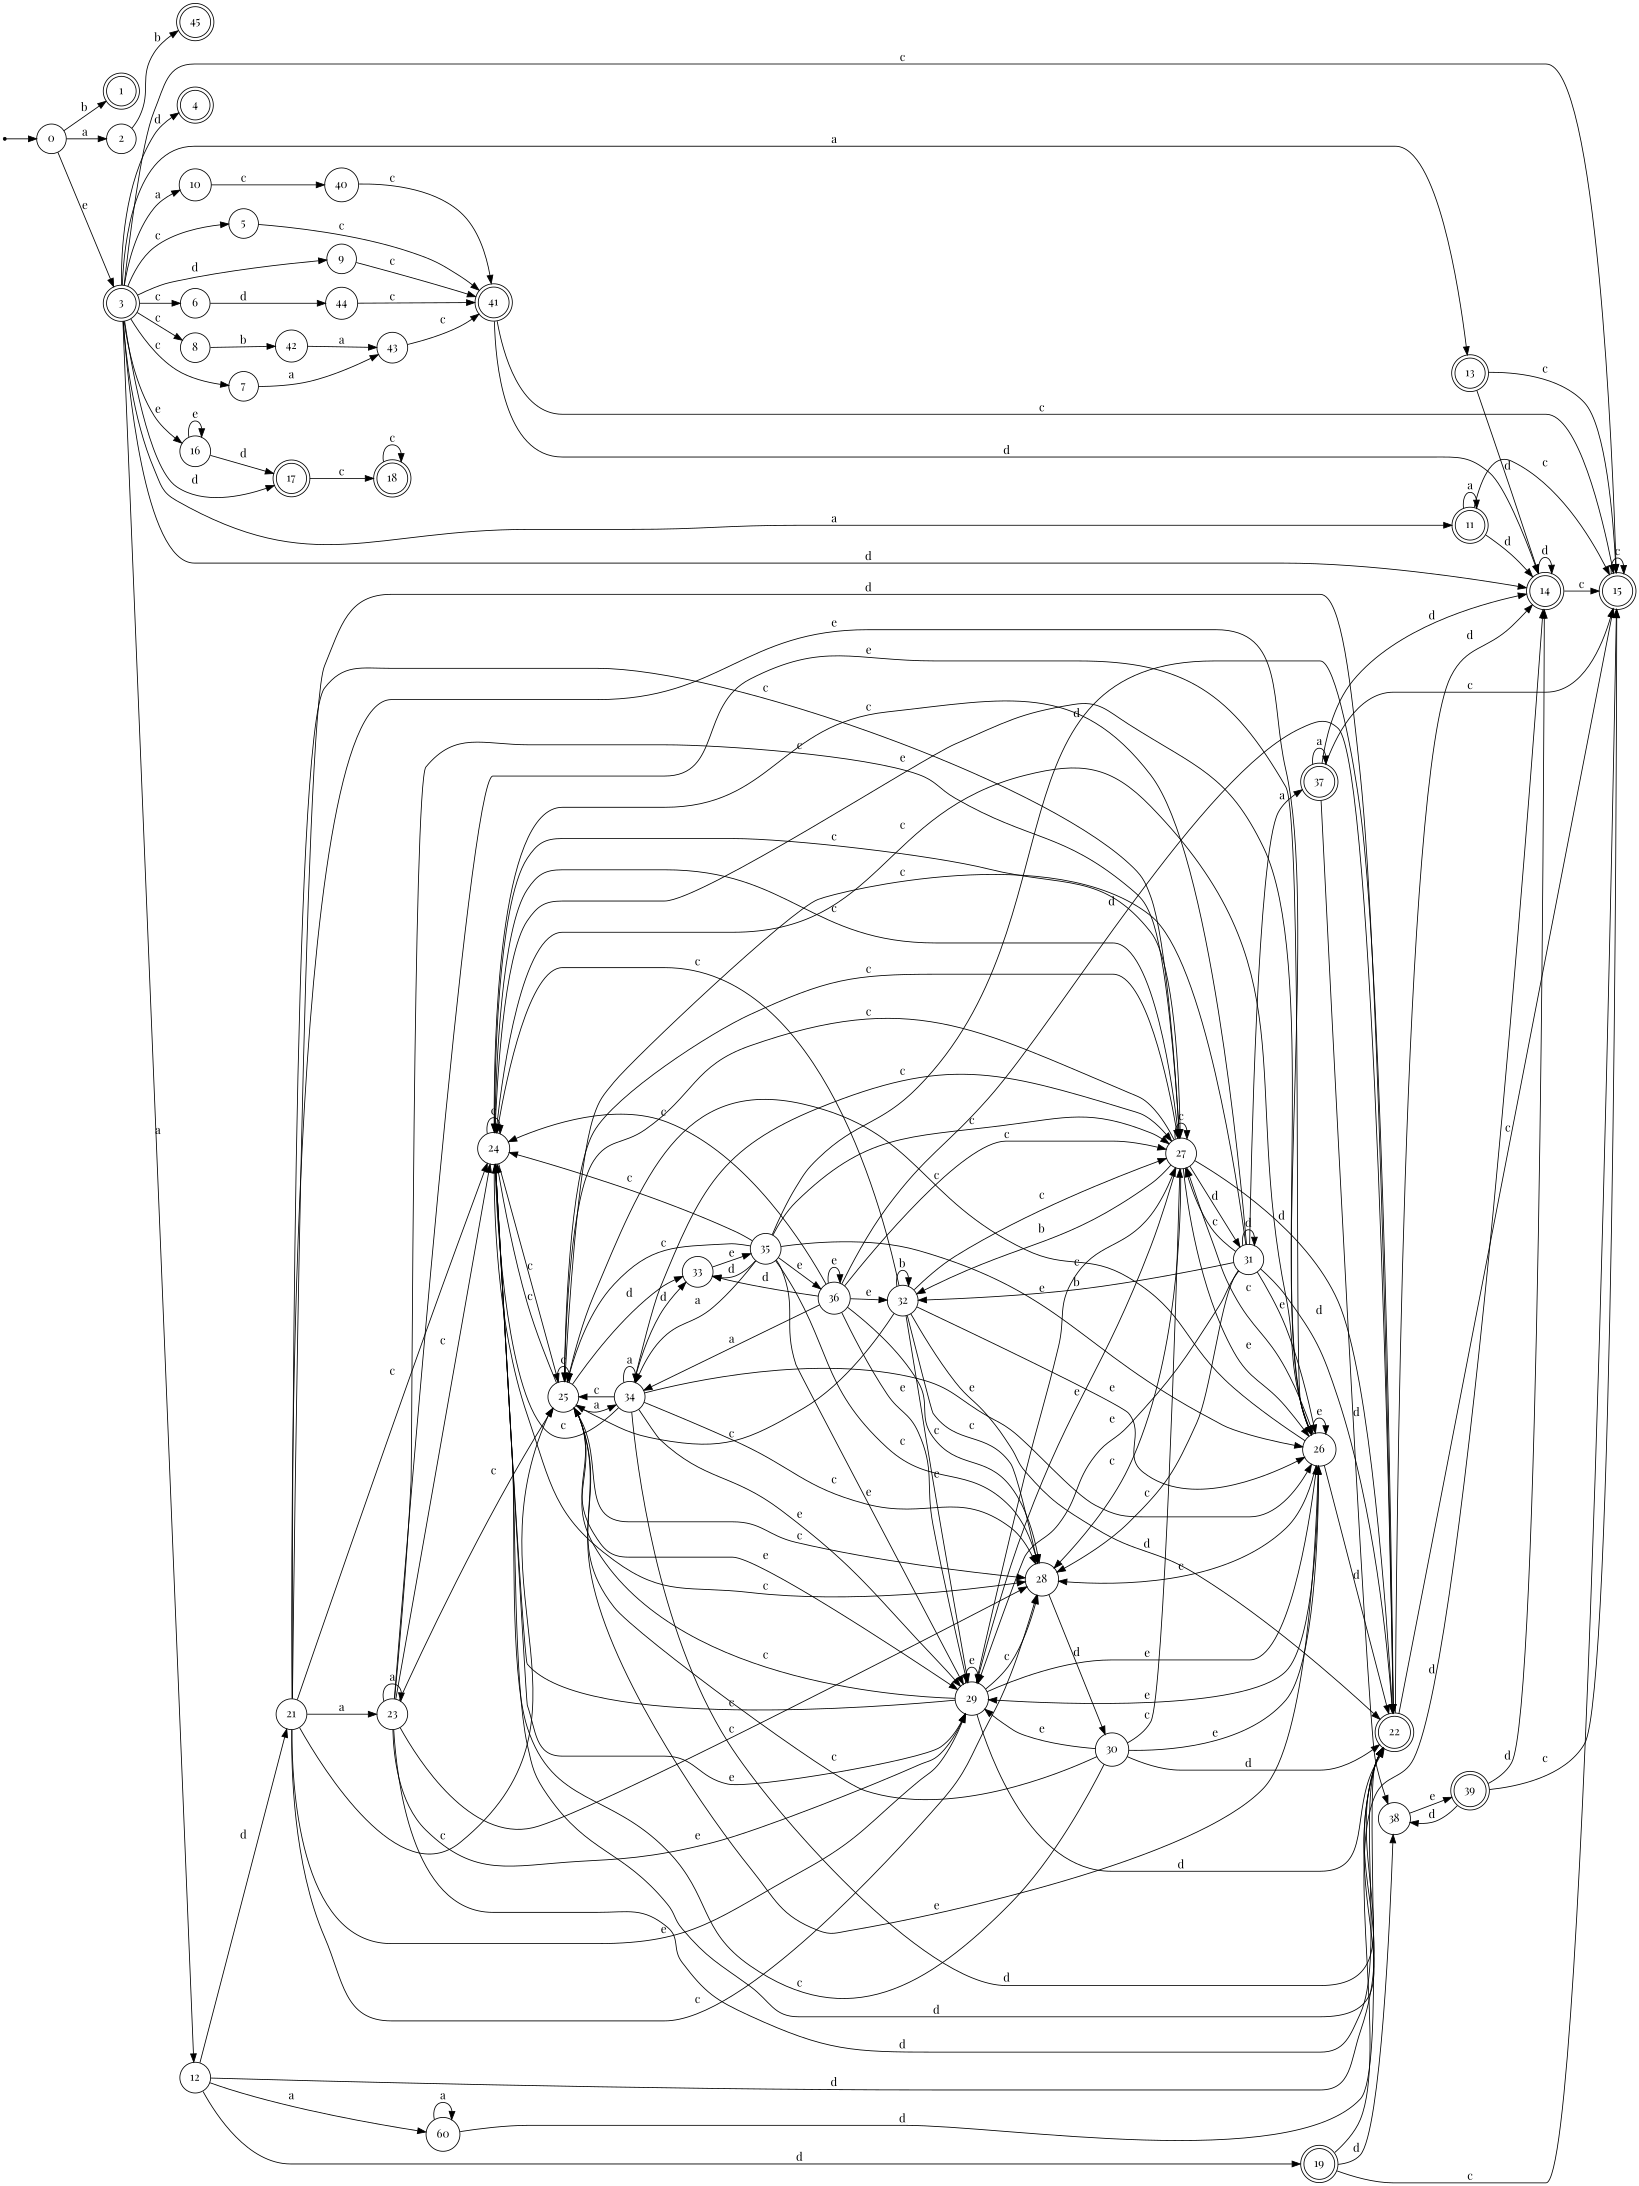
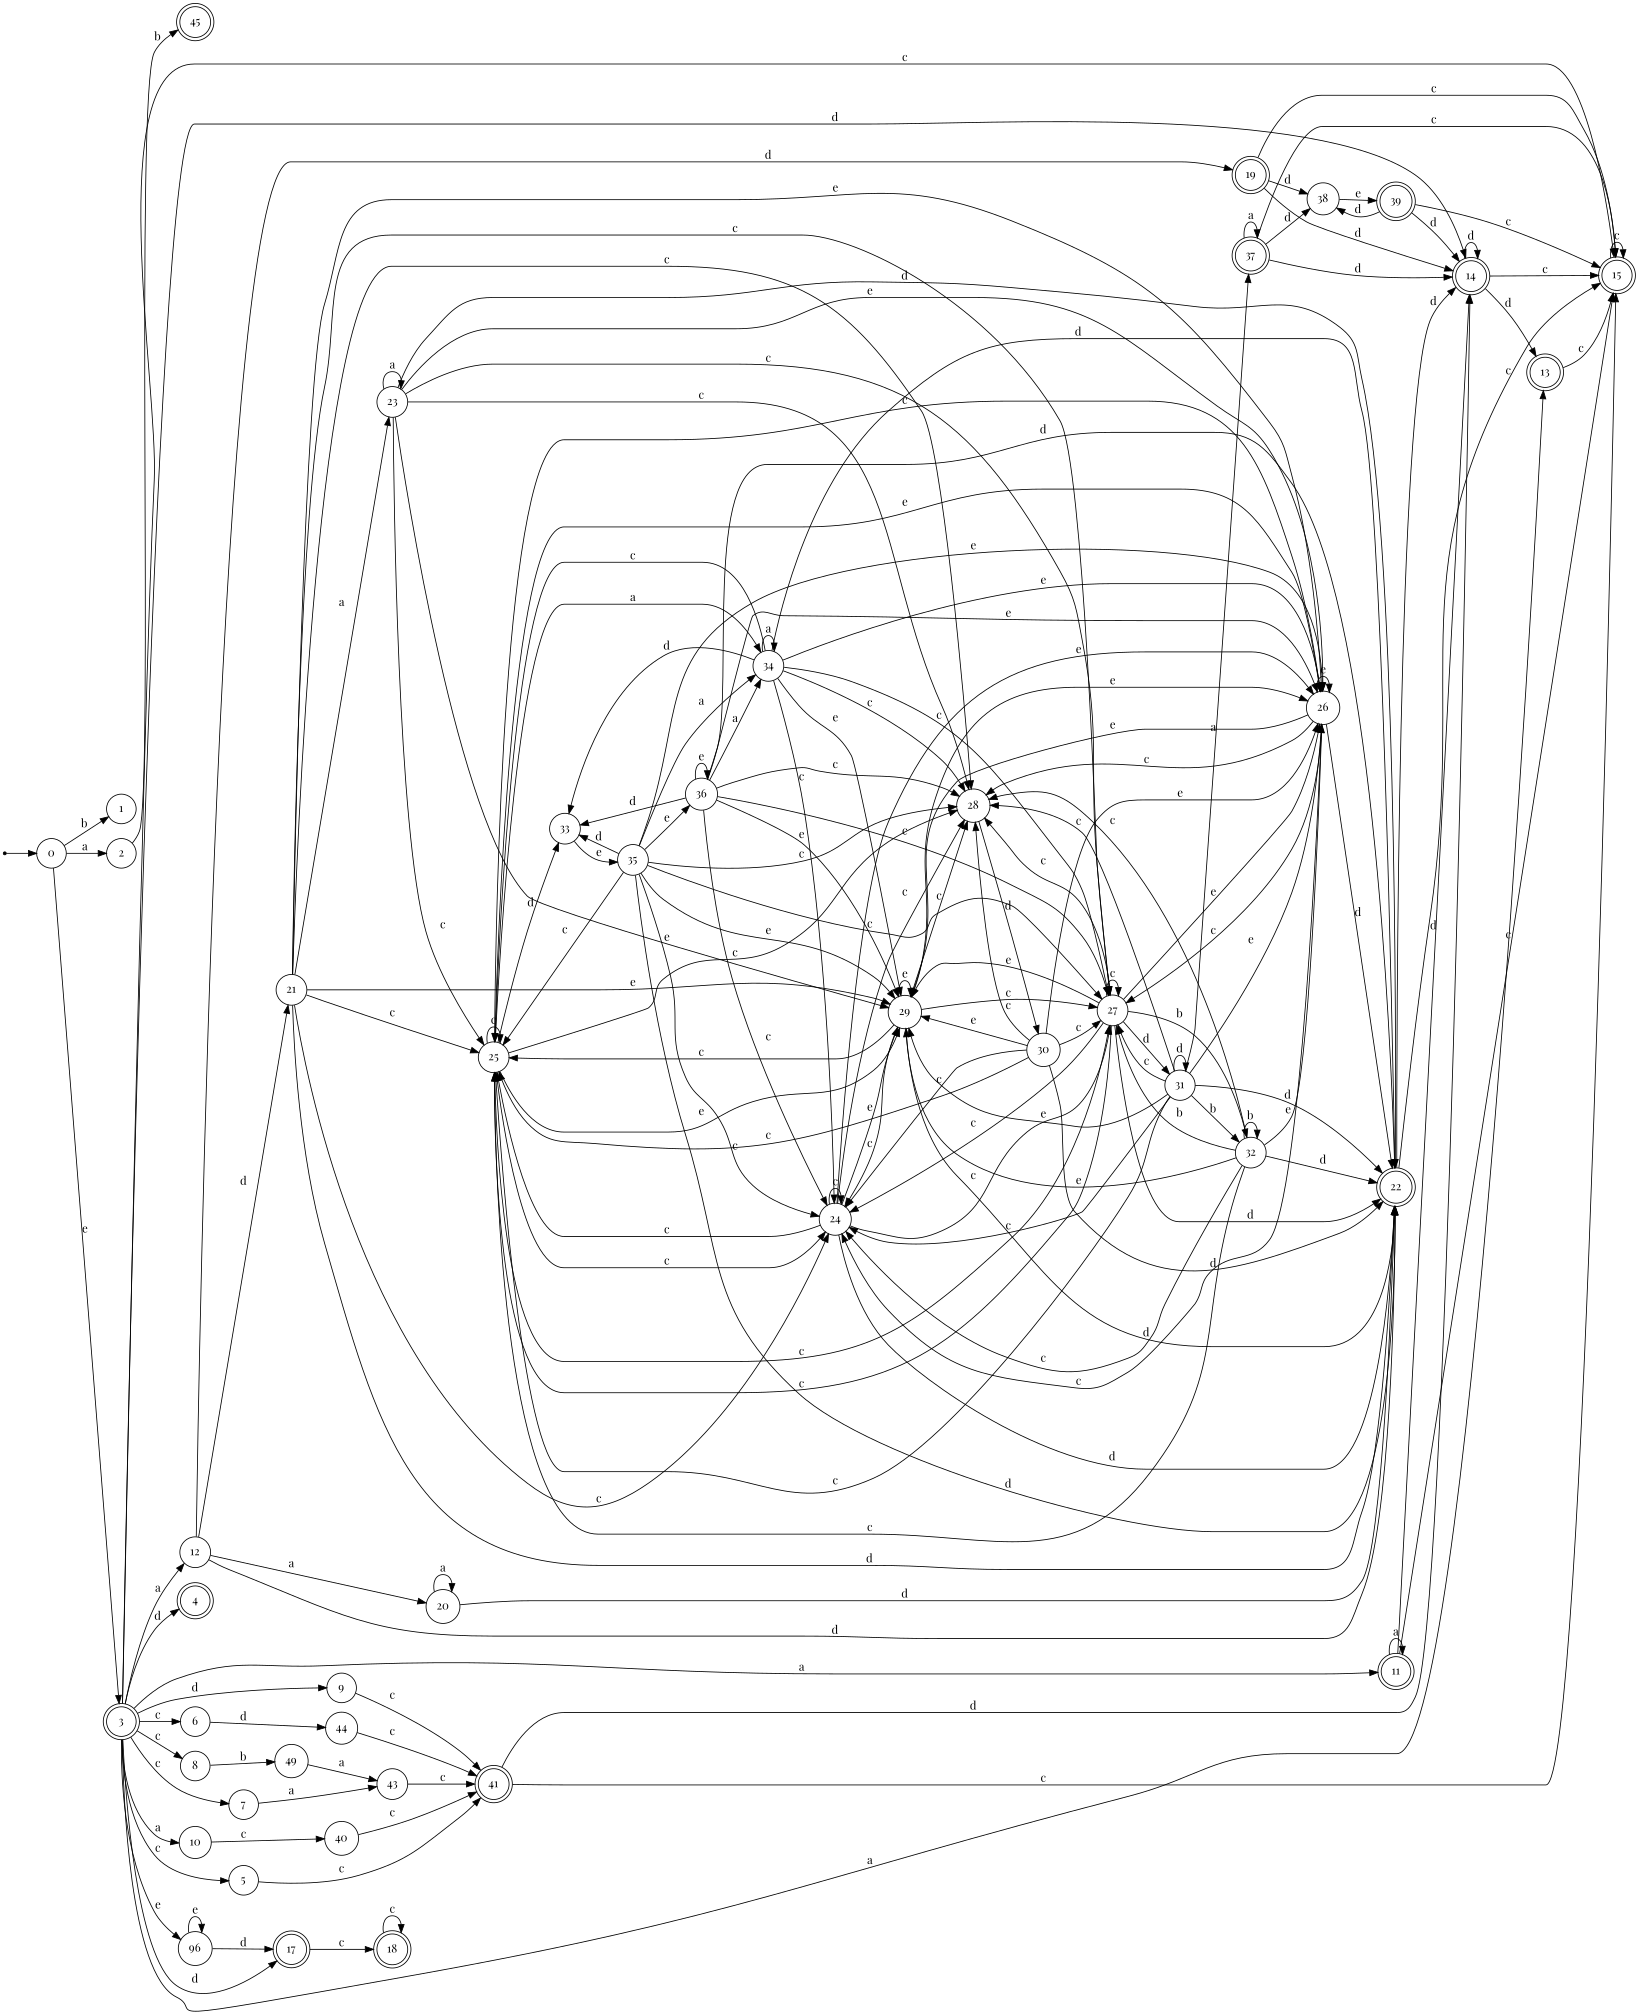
node "1": shape doublecircle -> circle
node "42": label "42" -> "49"
node "16": label "16" -> "96"
edge "13" -> "14": reversed
edge "30" -> "28": added, label "c"
edge "32" -> "27": label "c" -> "b"
edge "36" -> "32": now "36" -> "26"
edge "23" -> "24": removed, label "c"
node "60": label "60" -> "20"
